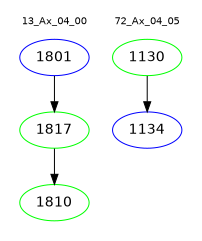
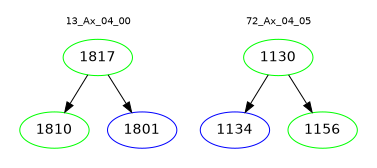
edge "1801" -> "1817": reversed
node "1156": added
